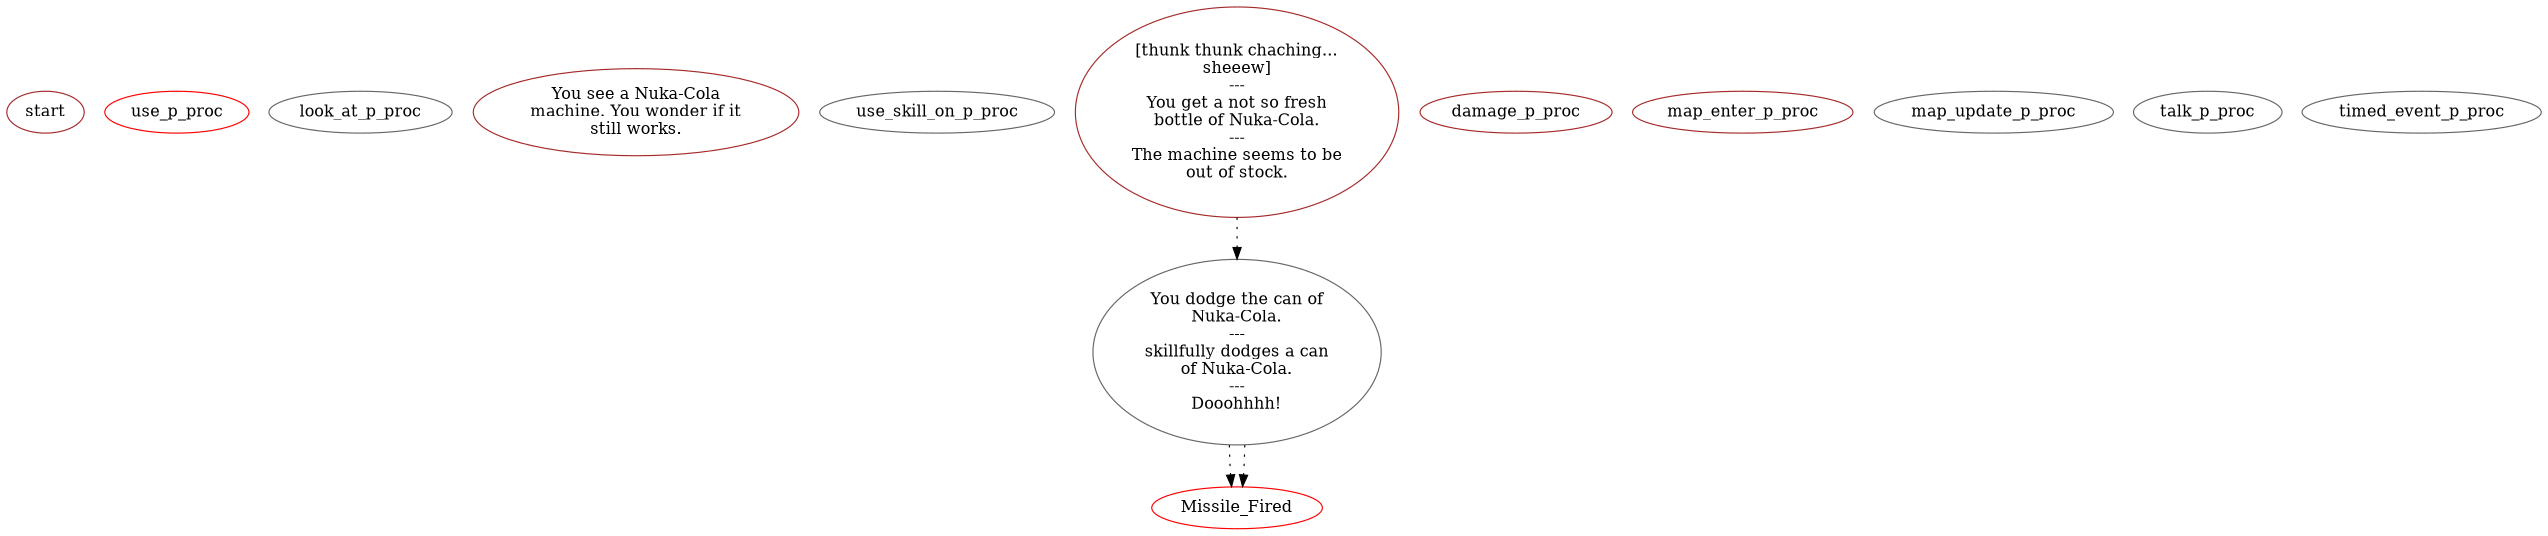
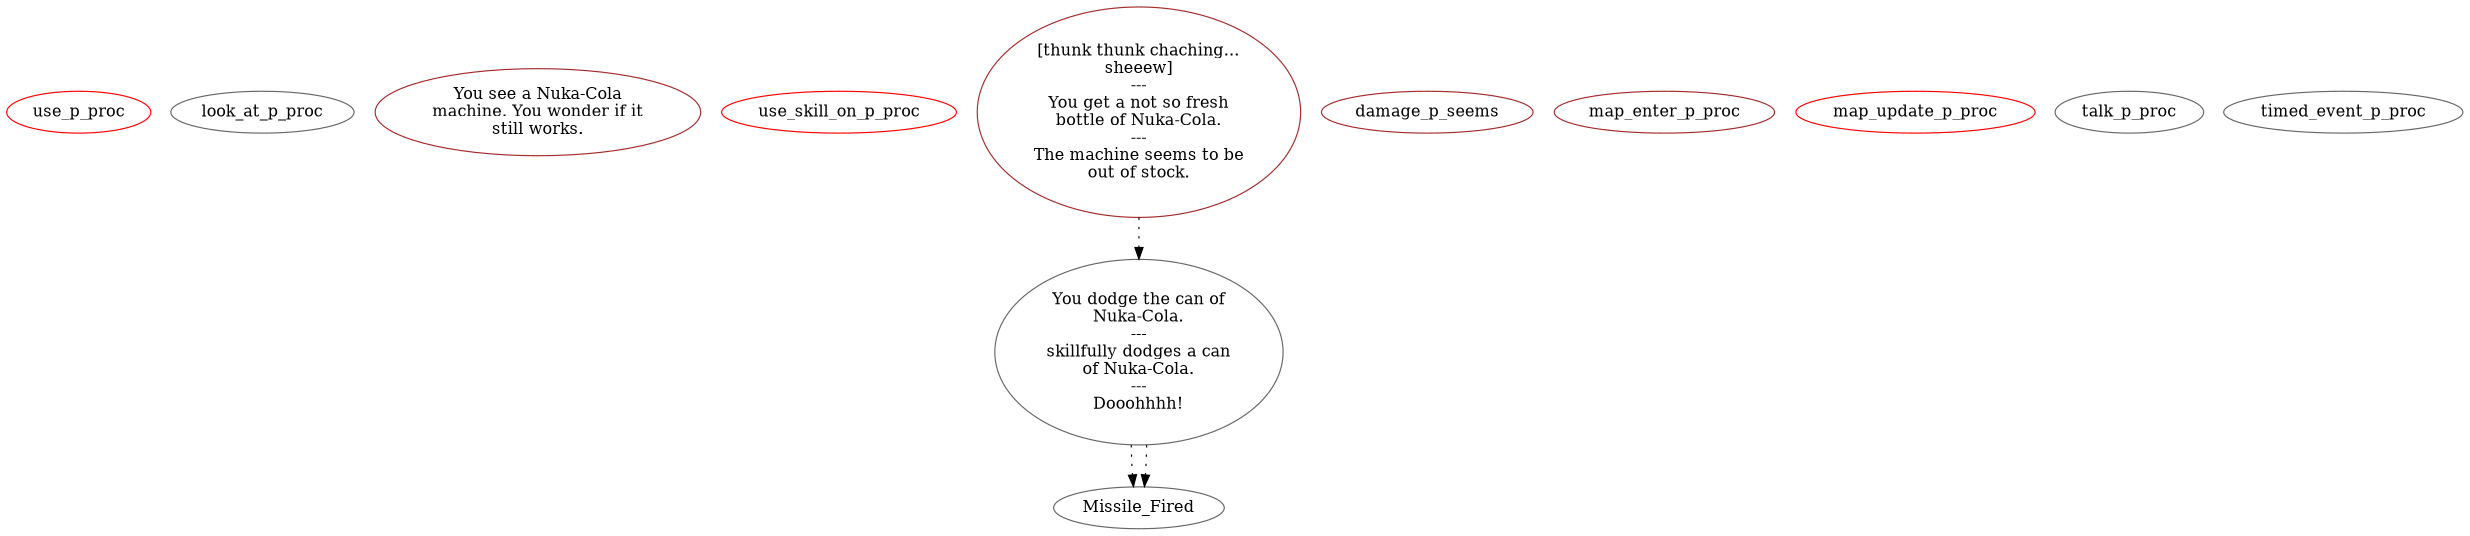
node "start": removed
node "use_skill_on_p_proc": color gray40 -> red
node "damage_p_proc": label "damage_p_proc" -> "damage_p_seems"
node "map_update_p_proc": color gray40 -> red
node "Missile_Fired": color red -> gray40
